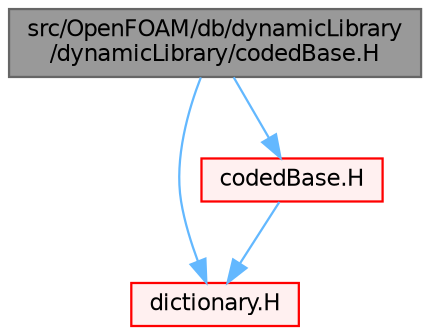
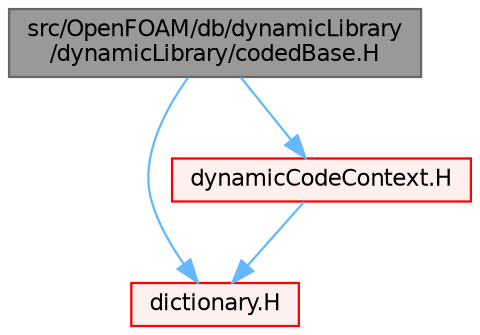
node "codedBase.H": label "codedBase.H" -> "dynamicCodeContext.H"
